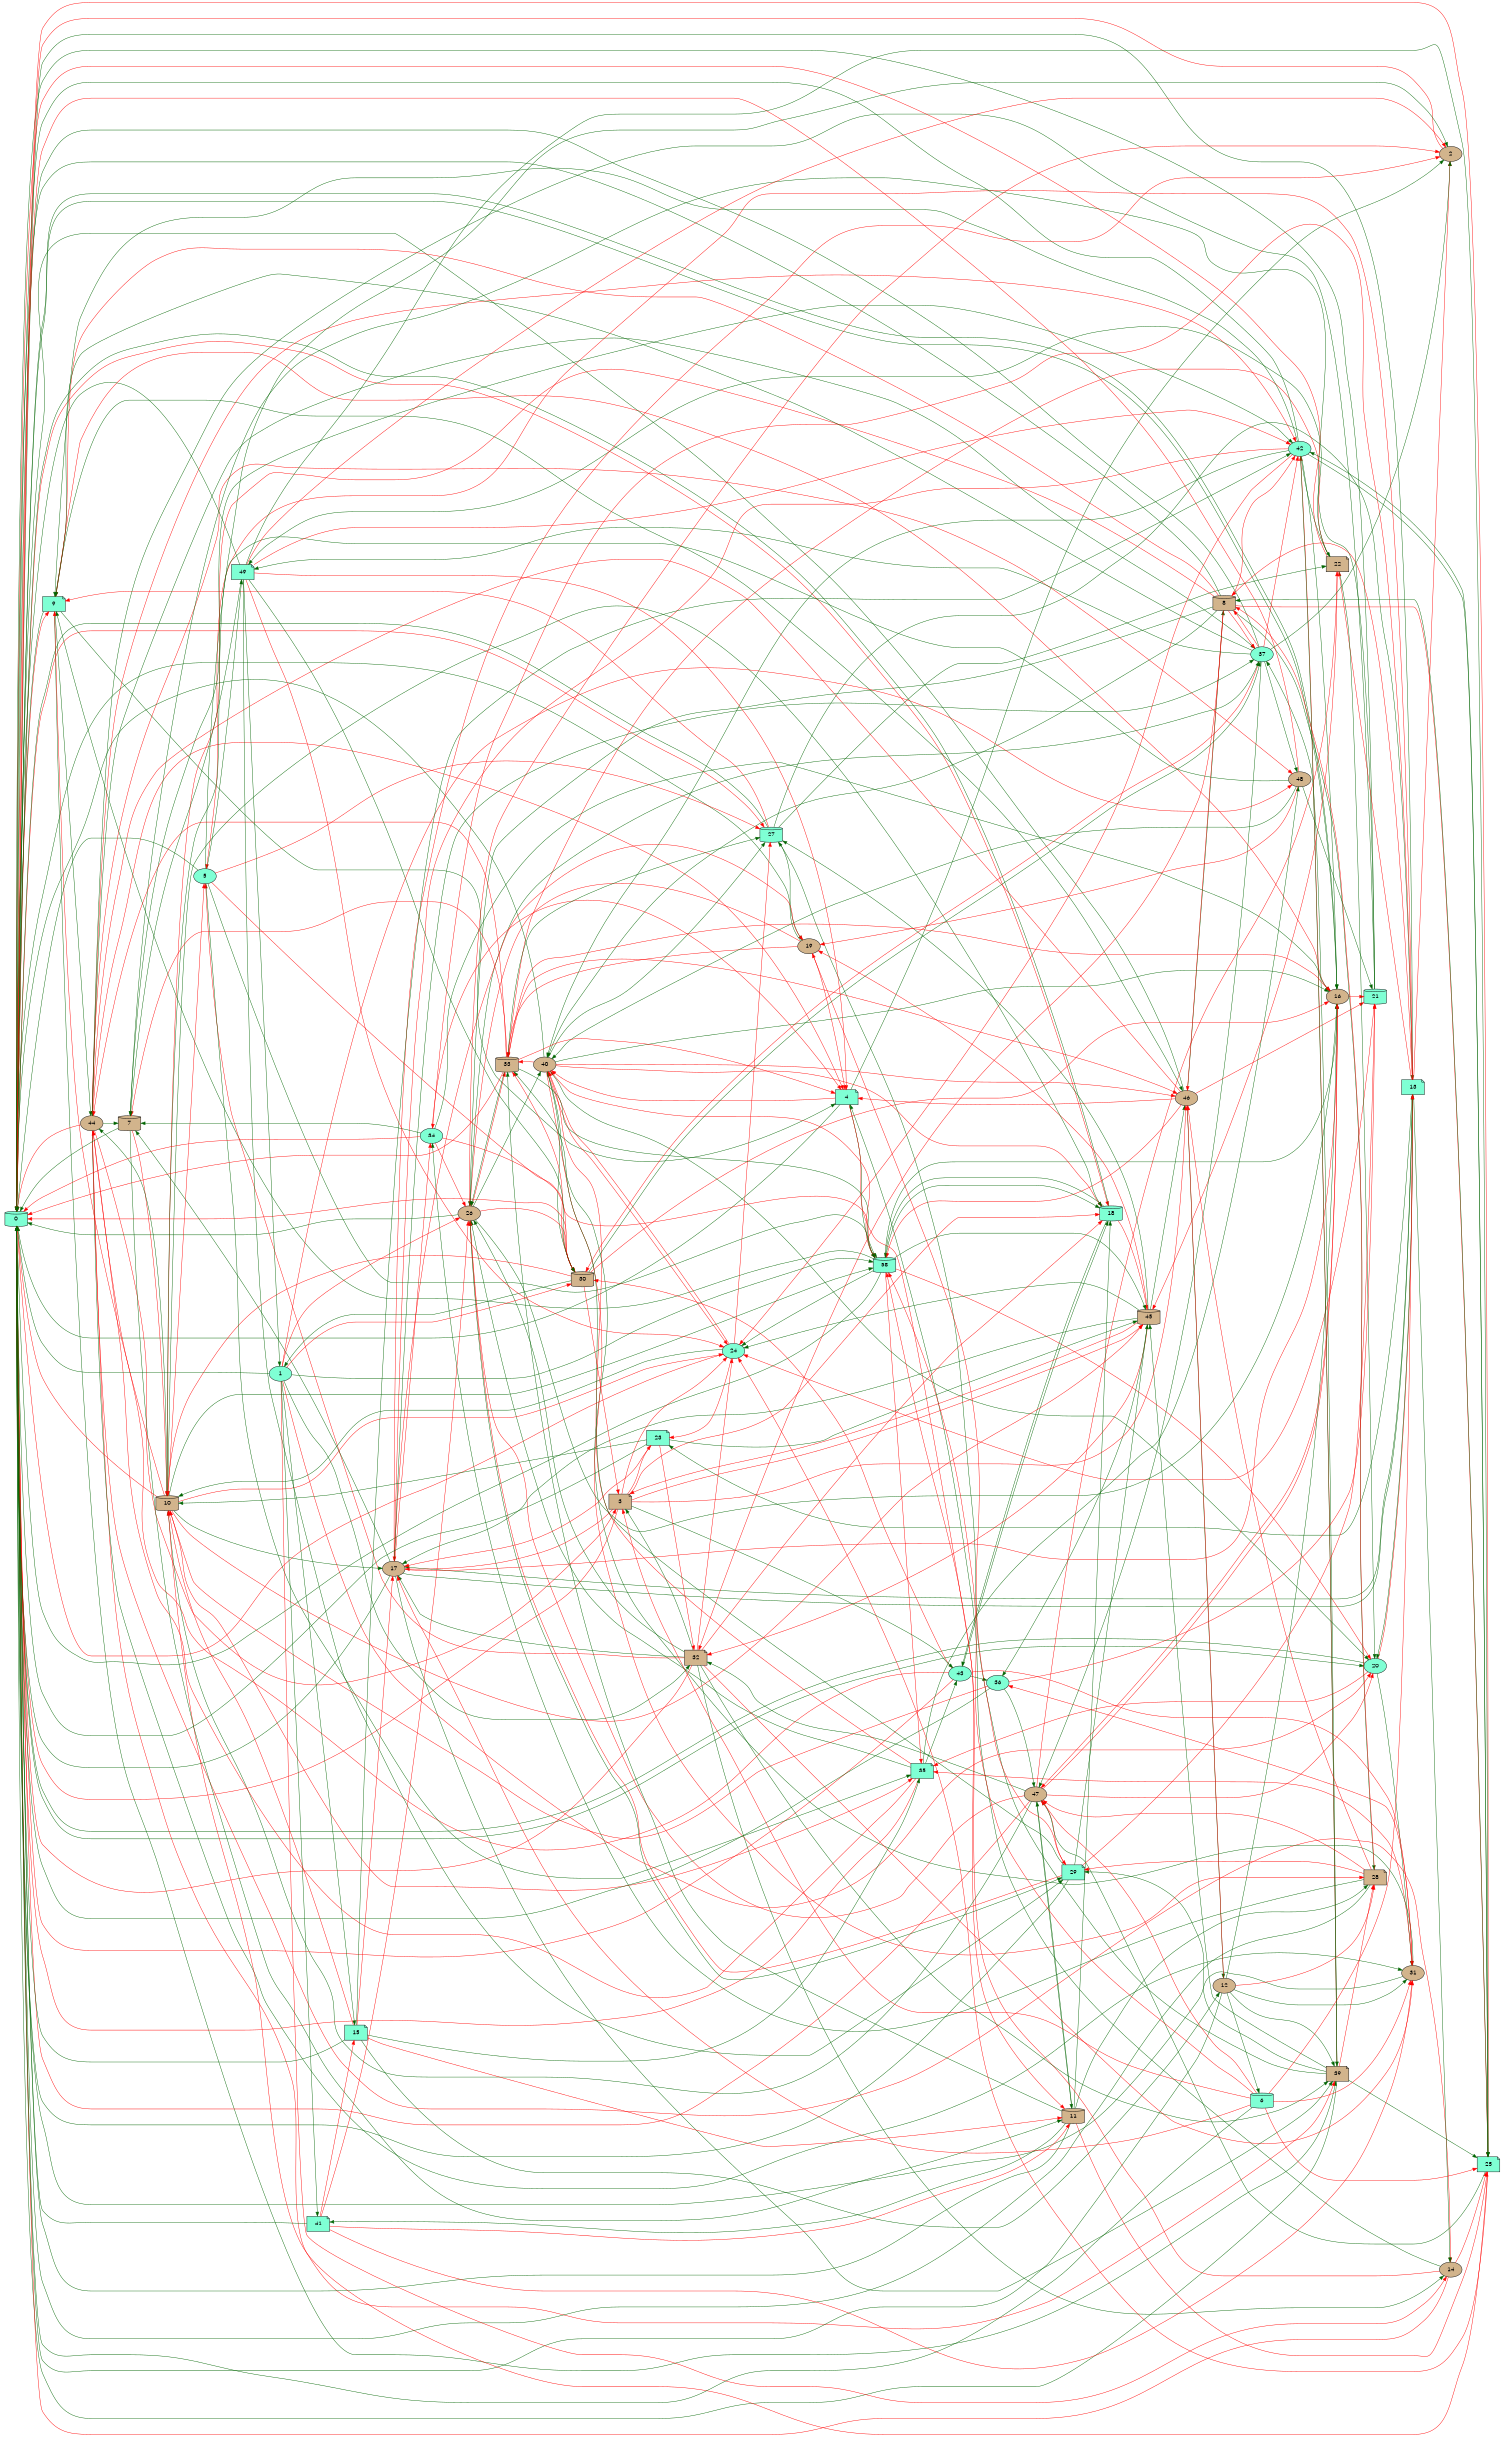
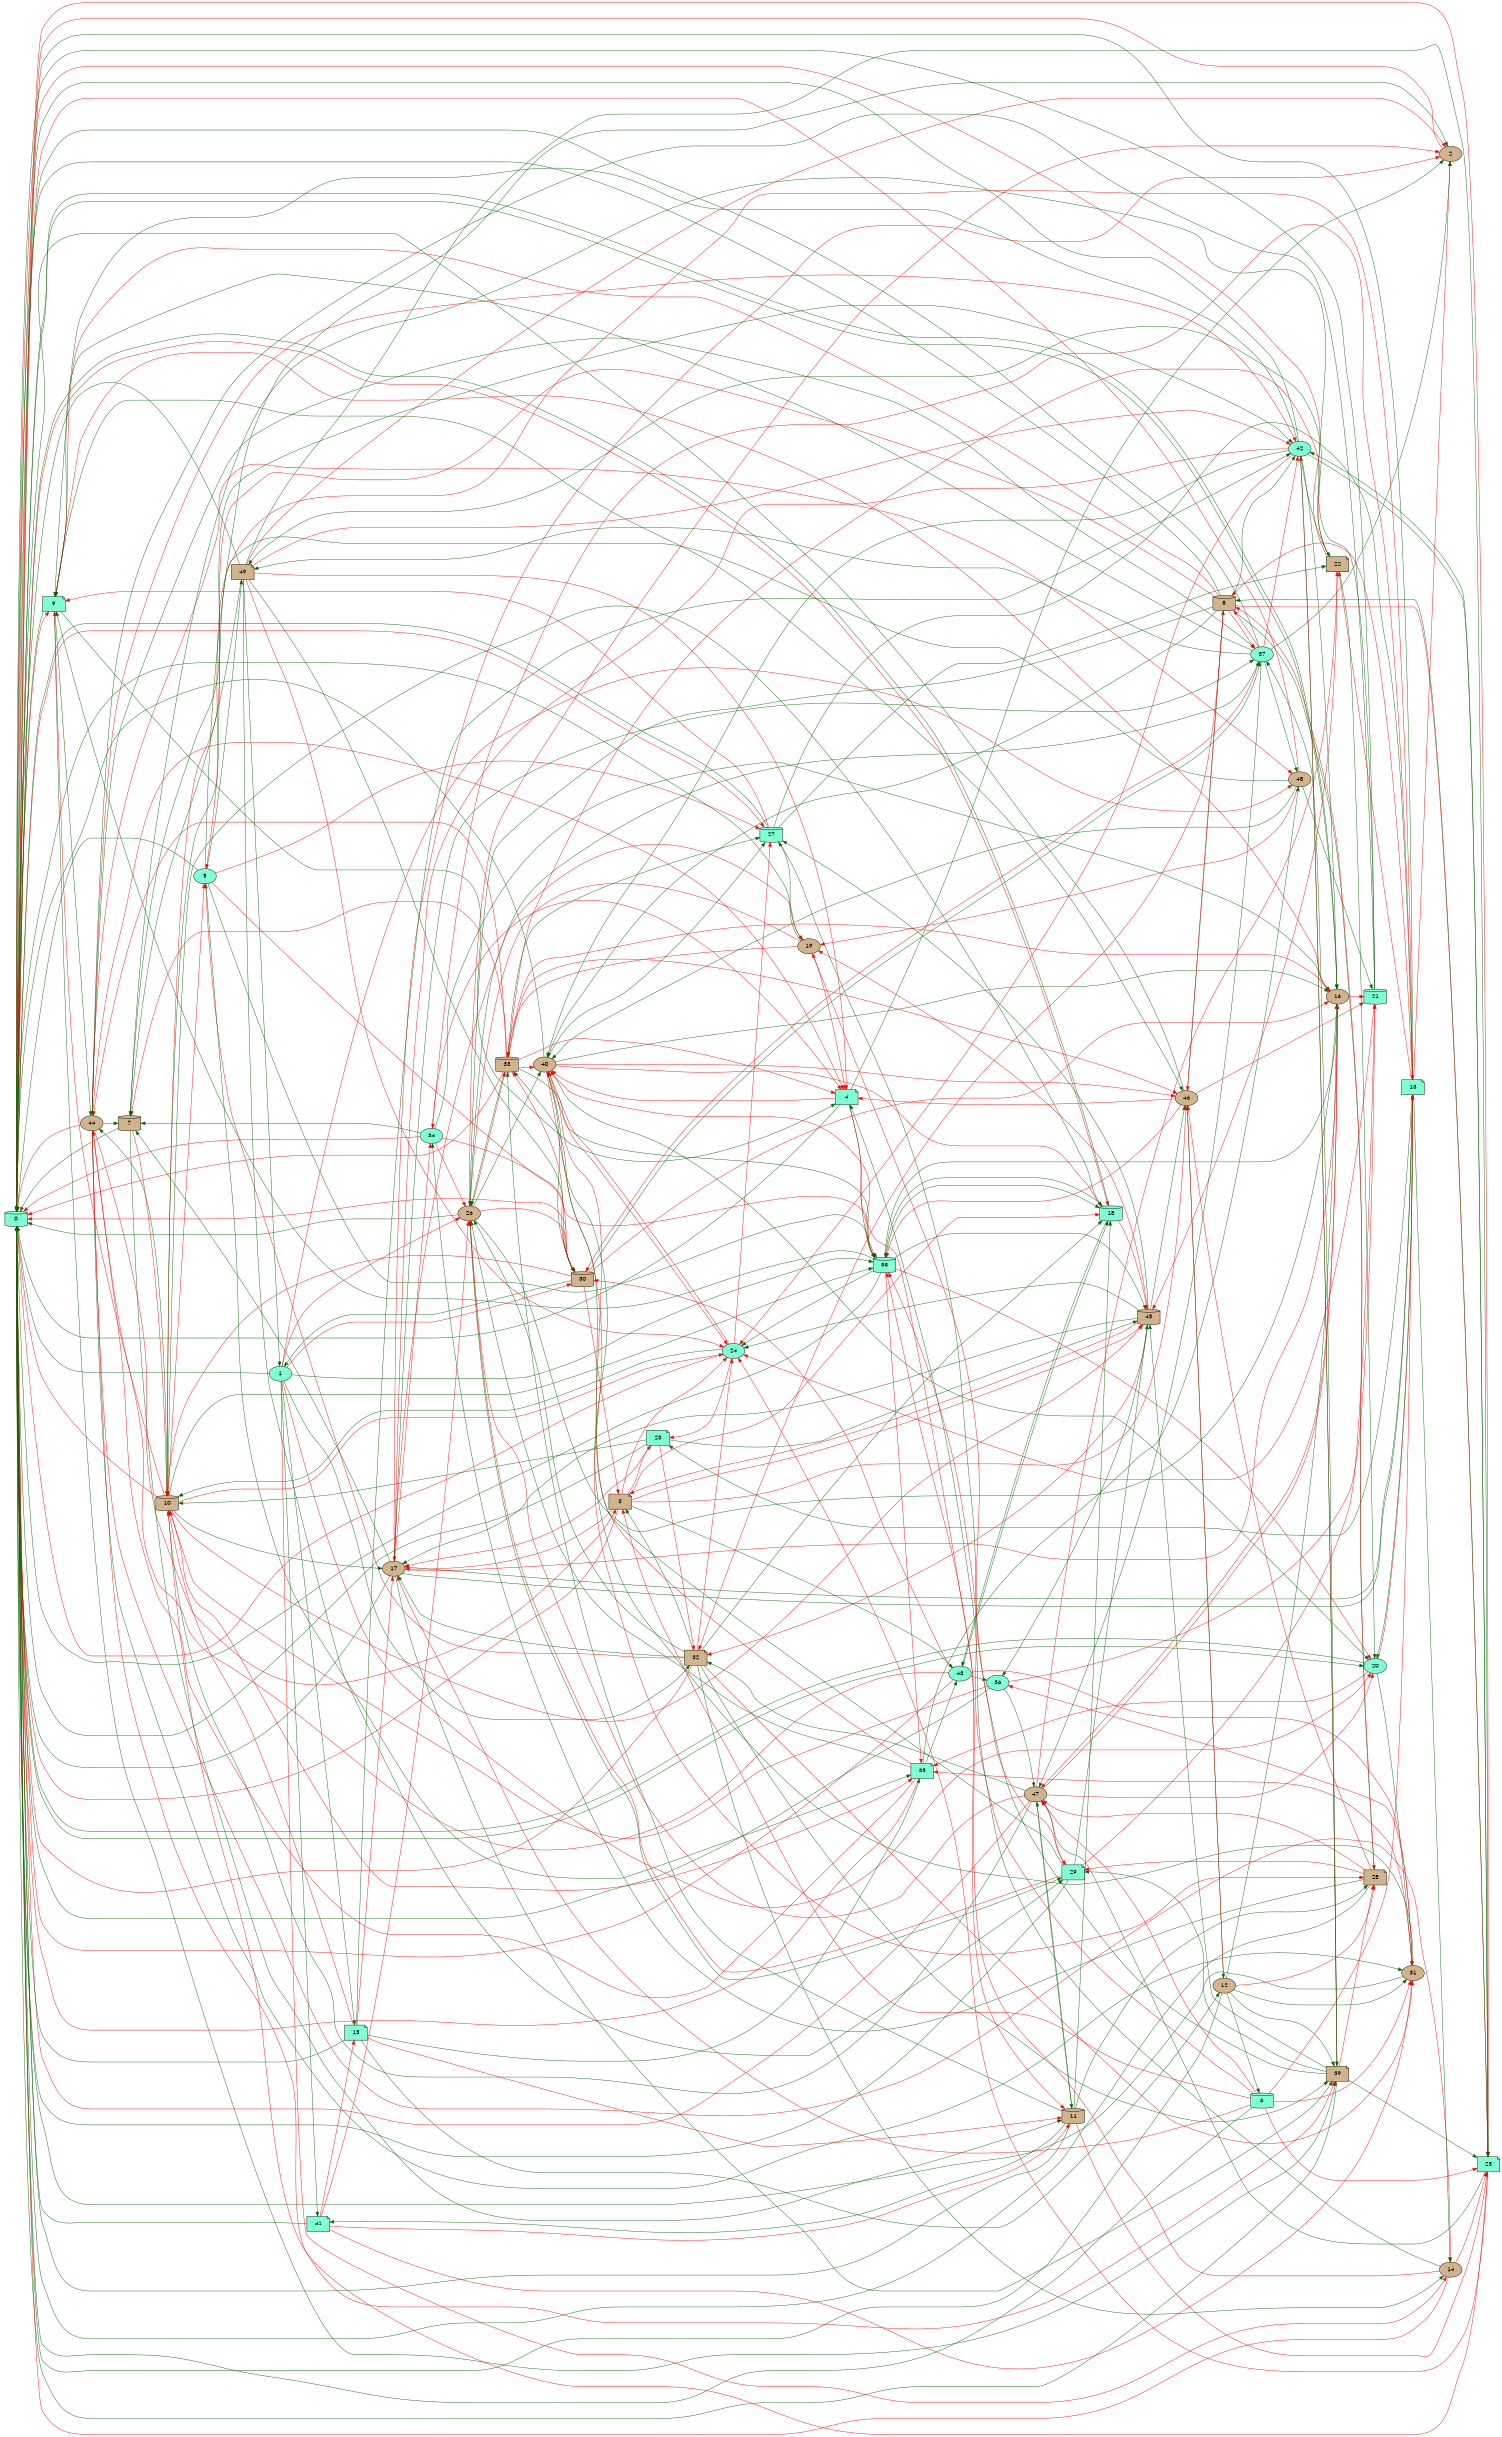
edge "8" -> "42": color red -> darkgreen
edge "46" -> "44": removed
node "49": fillcolor aquamarine -> tan
edge "40" -> "33": reversed
edge "32" -> "18": color red -> darkgreen
